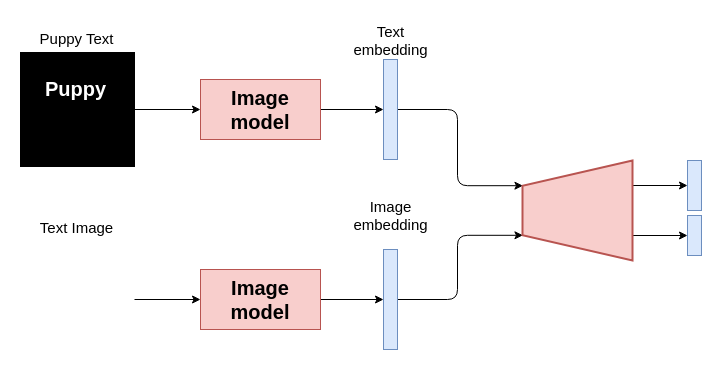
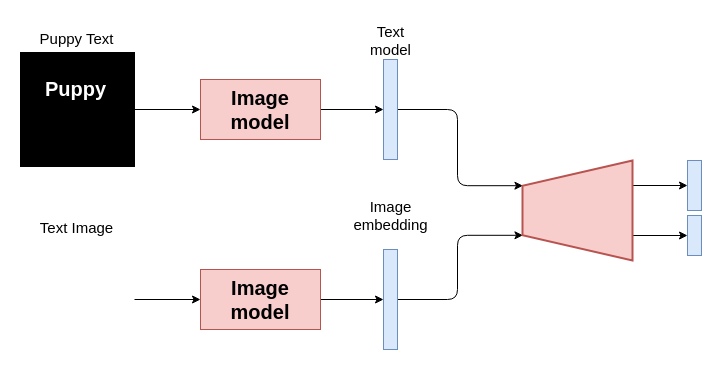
node "Text embedding": label "Text embedding" -> "Text model"
